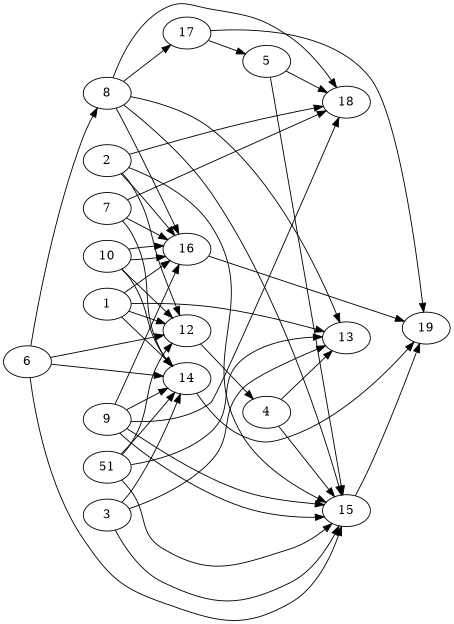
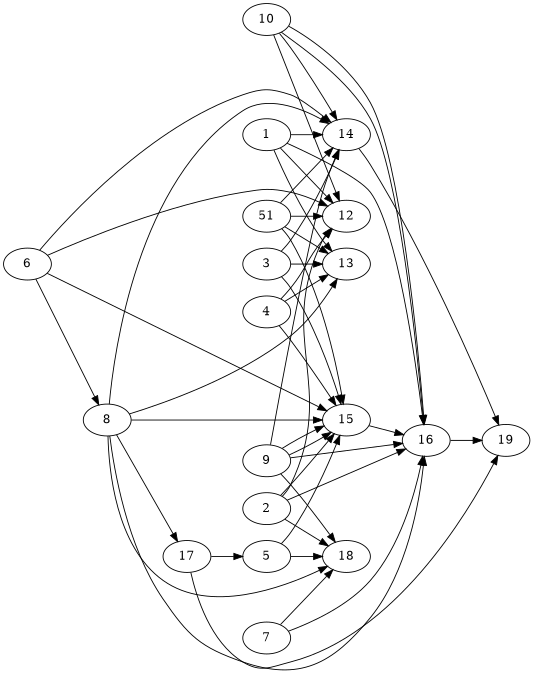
edge "7" -> "14": now "8" -> "14"
edge "12" -> "4": reversed
edge "15" -> "19": now "15" -> "16"
